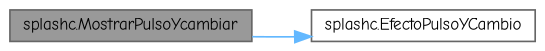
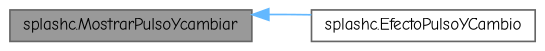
edge "splashc.MostrarPulsoYcambiar" -> "splashc.EfectoPulsoYCambio": reversed
